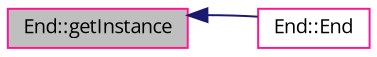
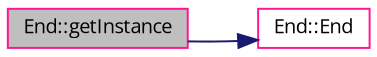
edge "End::End" -> "End::getInstance": reversed
